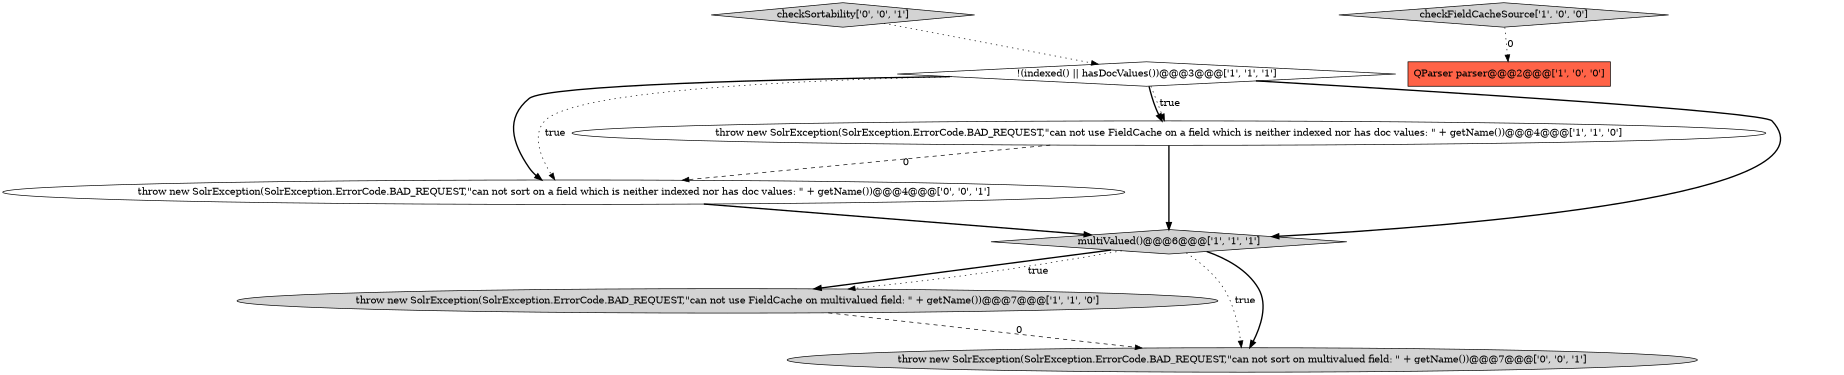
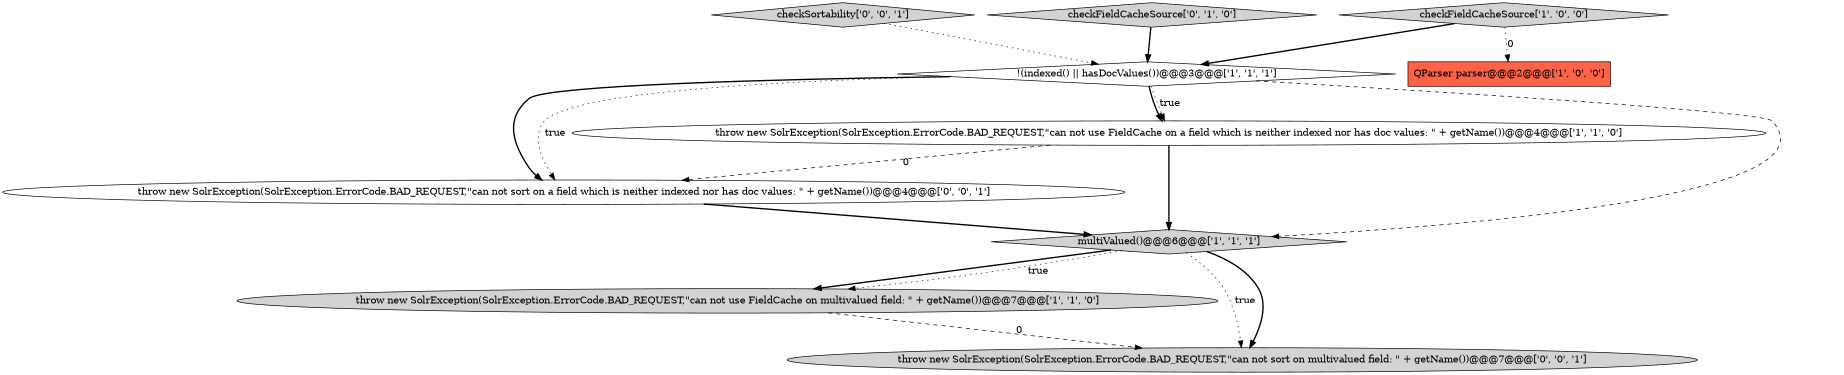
node "checkFieldCacheSource['0', '1', '0']": added
edge "checkFieldCacheSource['1', '0', '0']" -> "!(indexed() || hasDocValues())@@@3@@@['1', '1', '1']": added
edge "!(indexed() || hasDocValues())@@@3@@@['1', '1', '1']" -> "multiValued()@@@6@@@['1', '1', '1']": style bold -> dashed
